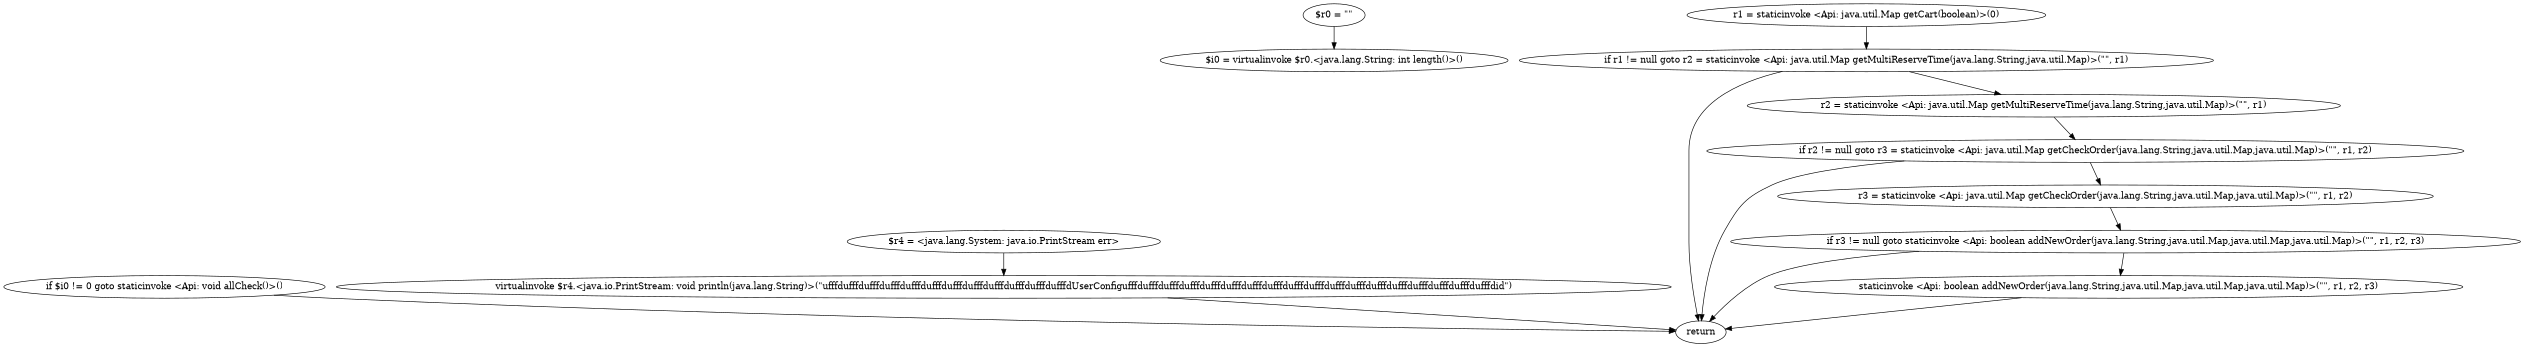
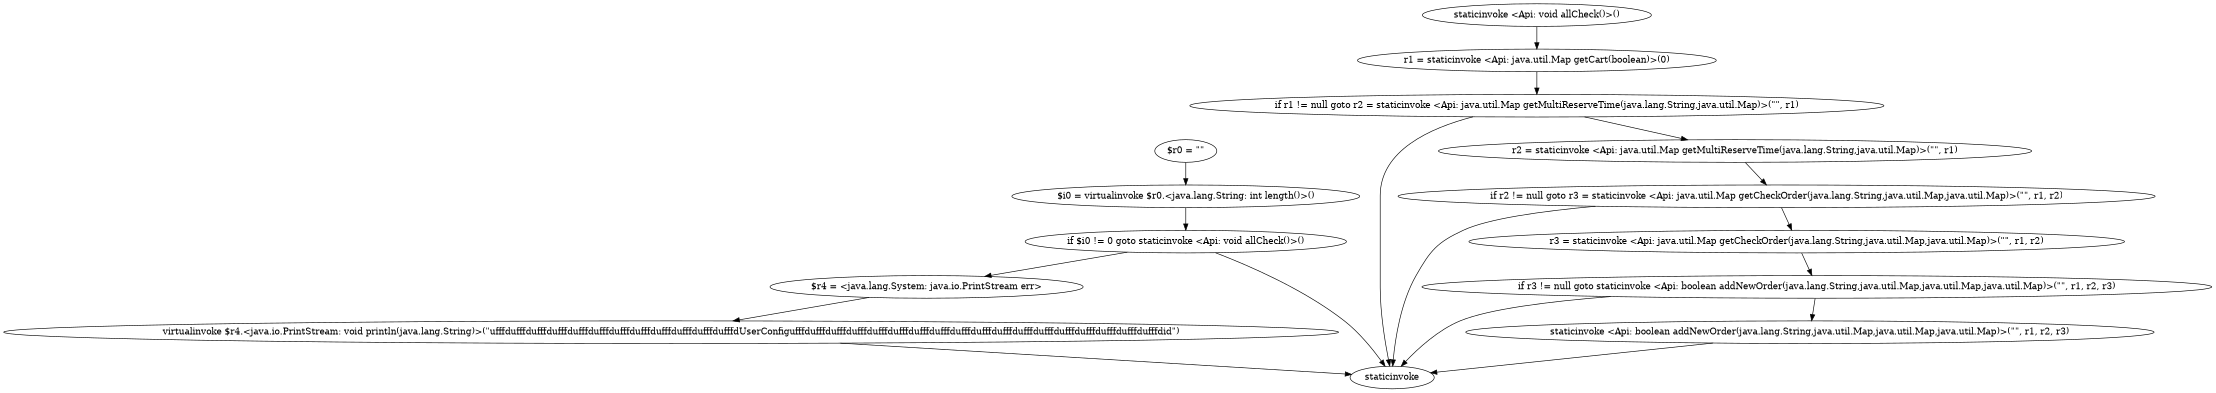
node "staticinvoke <Api: void allCheck()>()": added
edge "$i0 = virtualinvoke $r0.<java.lang.String: int length()>()" -> "if $i0 != 0 goto staticinvoke <Api: void allCheck()>()": added
edge "if $i0 != 0 goto staticinvoke <Api: void allCheck()>()" -> "$r4 = <java.lang.System: java.io.PrintStream err>": added
node "return": label "return" -> "staticinvoke"
